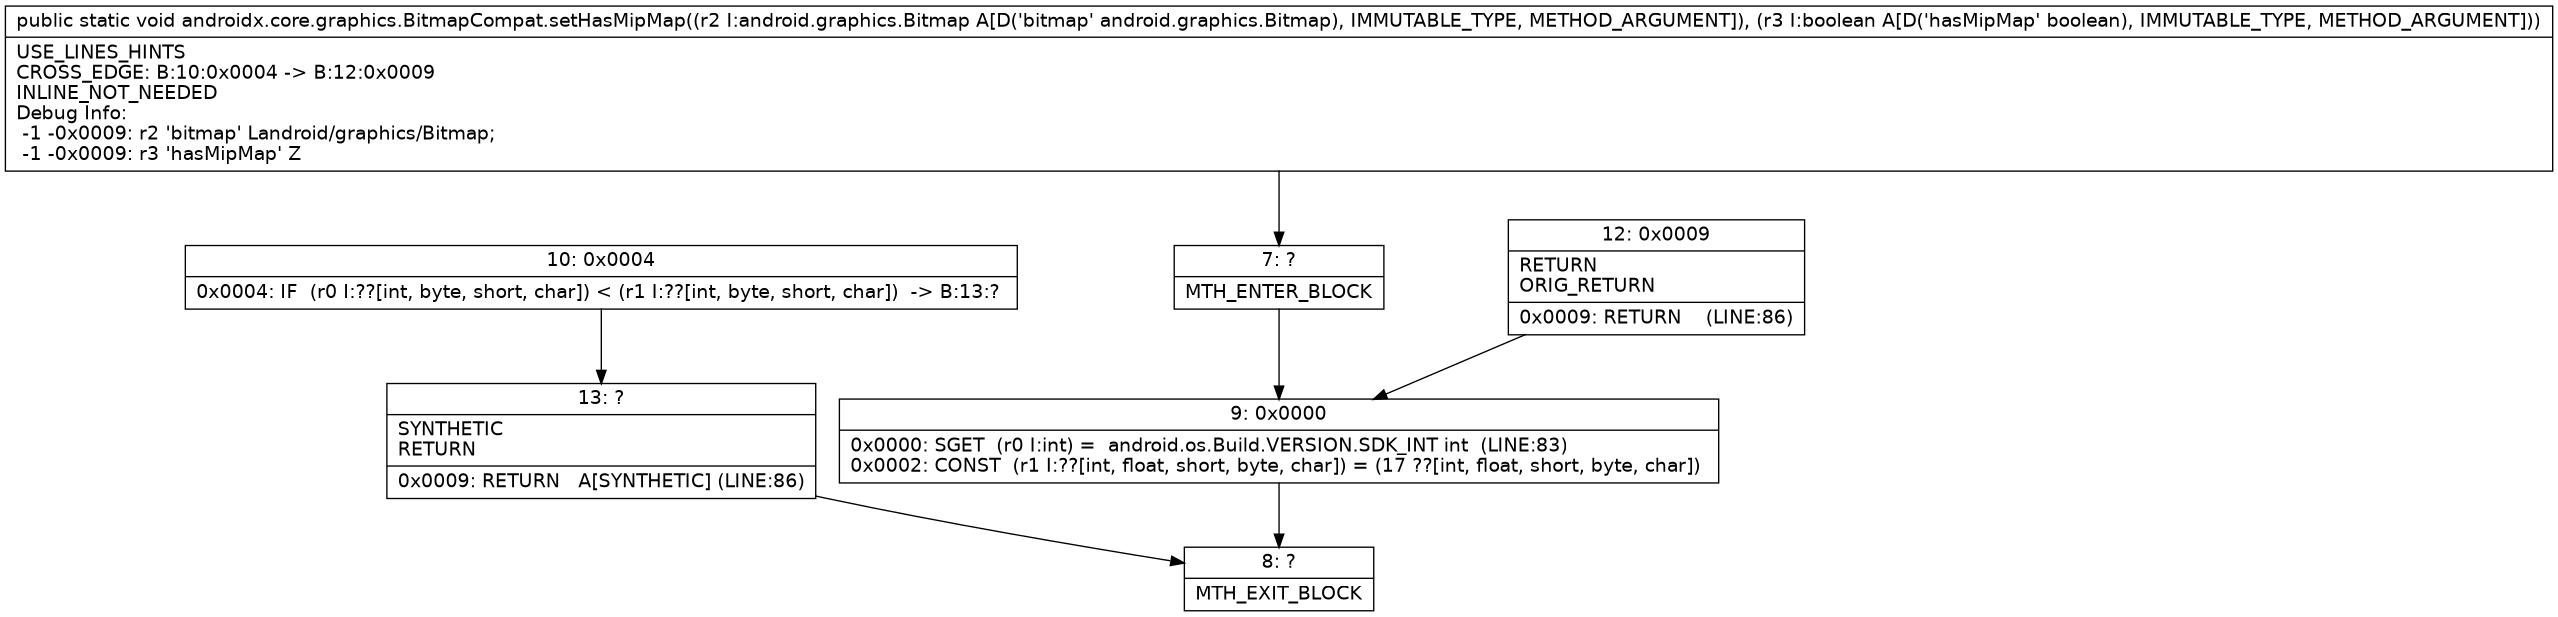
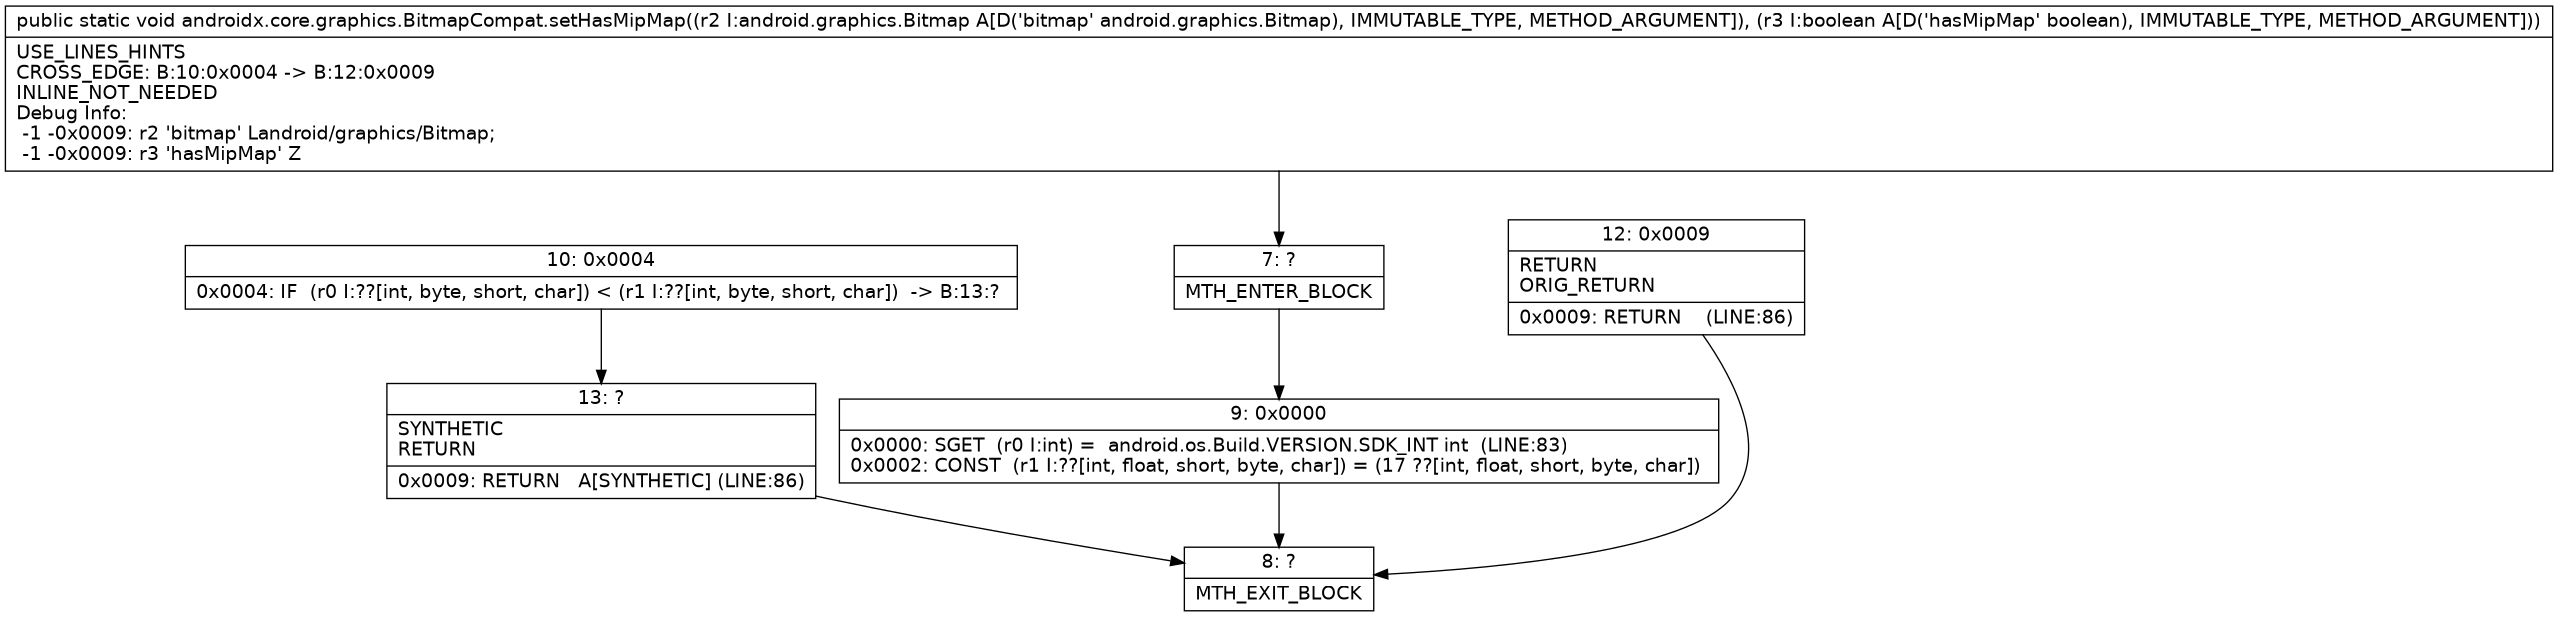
edge "12: 0x0009" -> "9: 0x0000": now "12: 0x0009" -> "8: ?"
